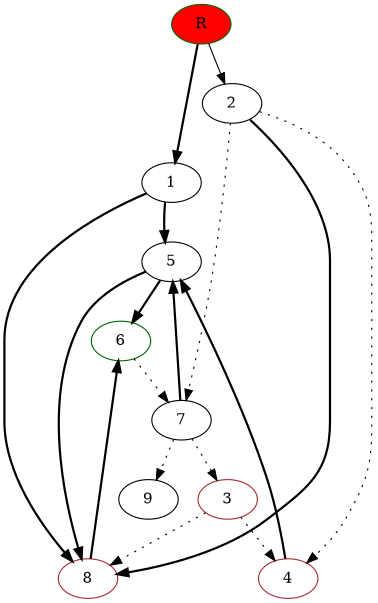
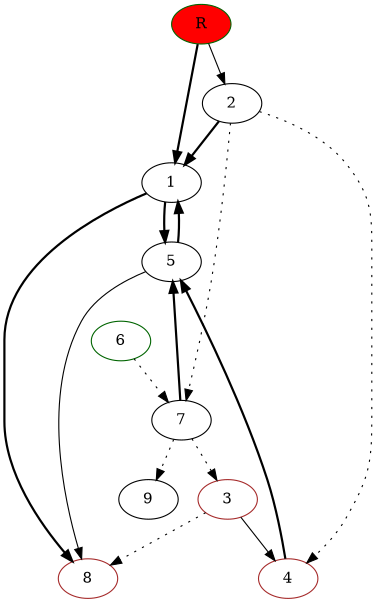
edge "5" -> "6": now "5" -> "1"
edge "5" -> "8": style bold -> solid
edge "2" -> "8": now "2" -> "1"
edge "8" -> "6": removed
edge "3" -> "4": style dotted -> solid
